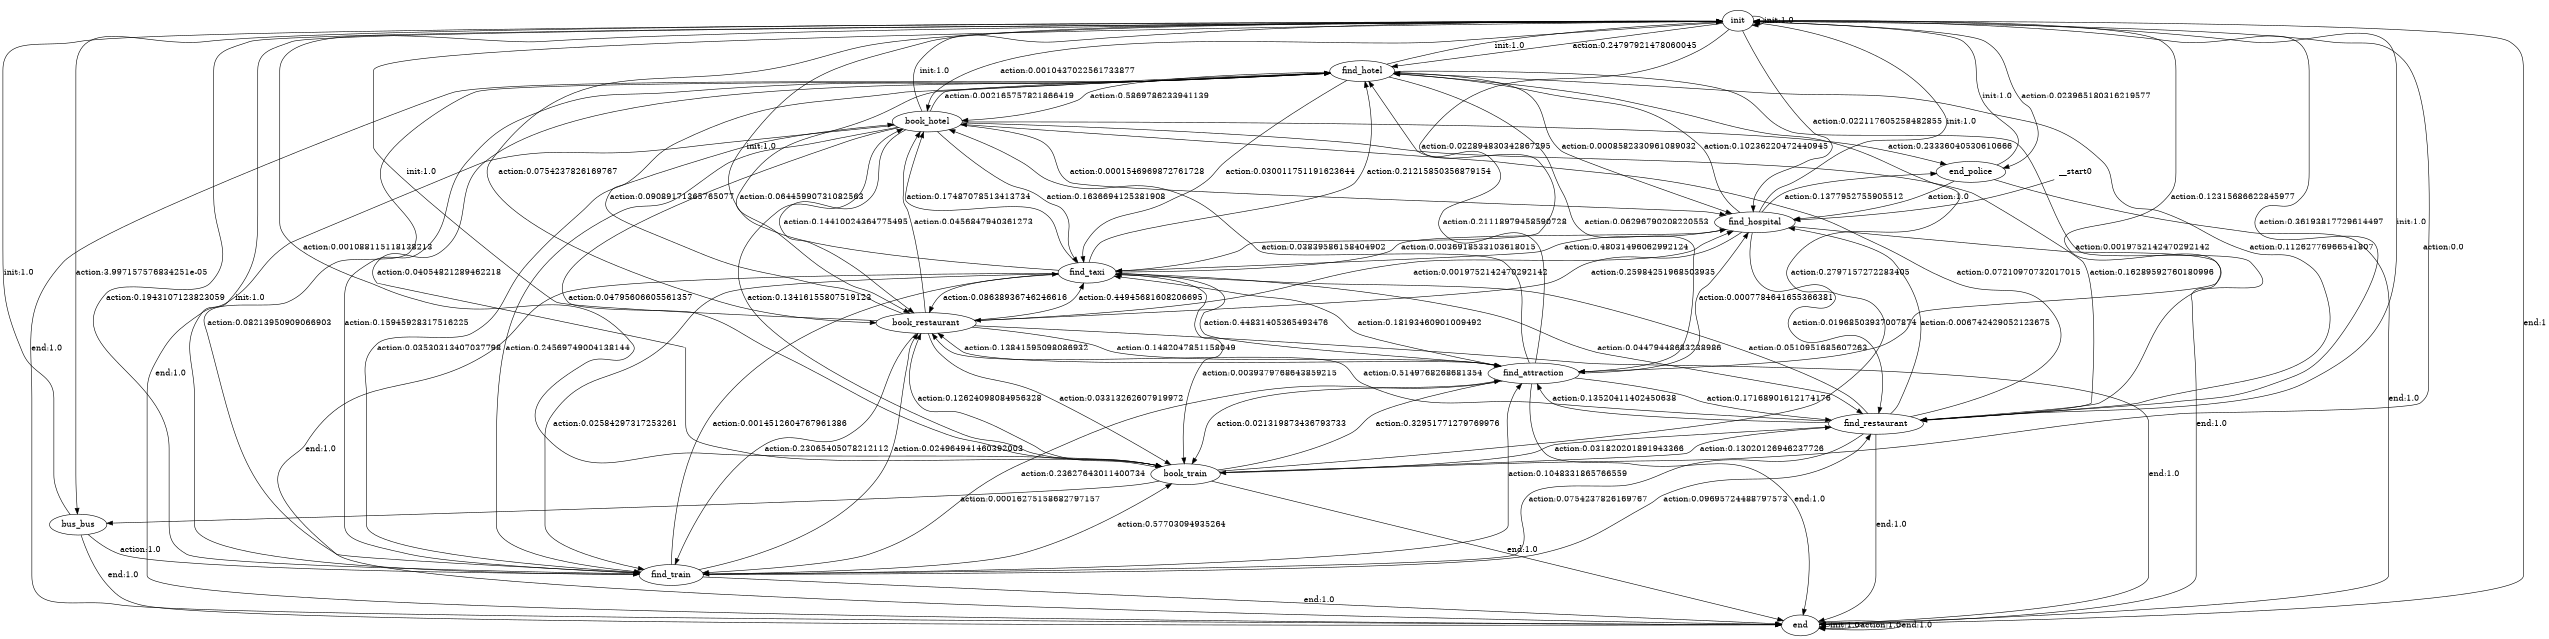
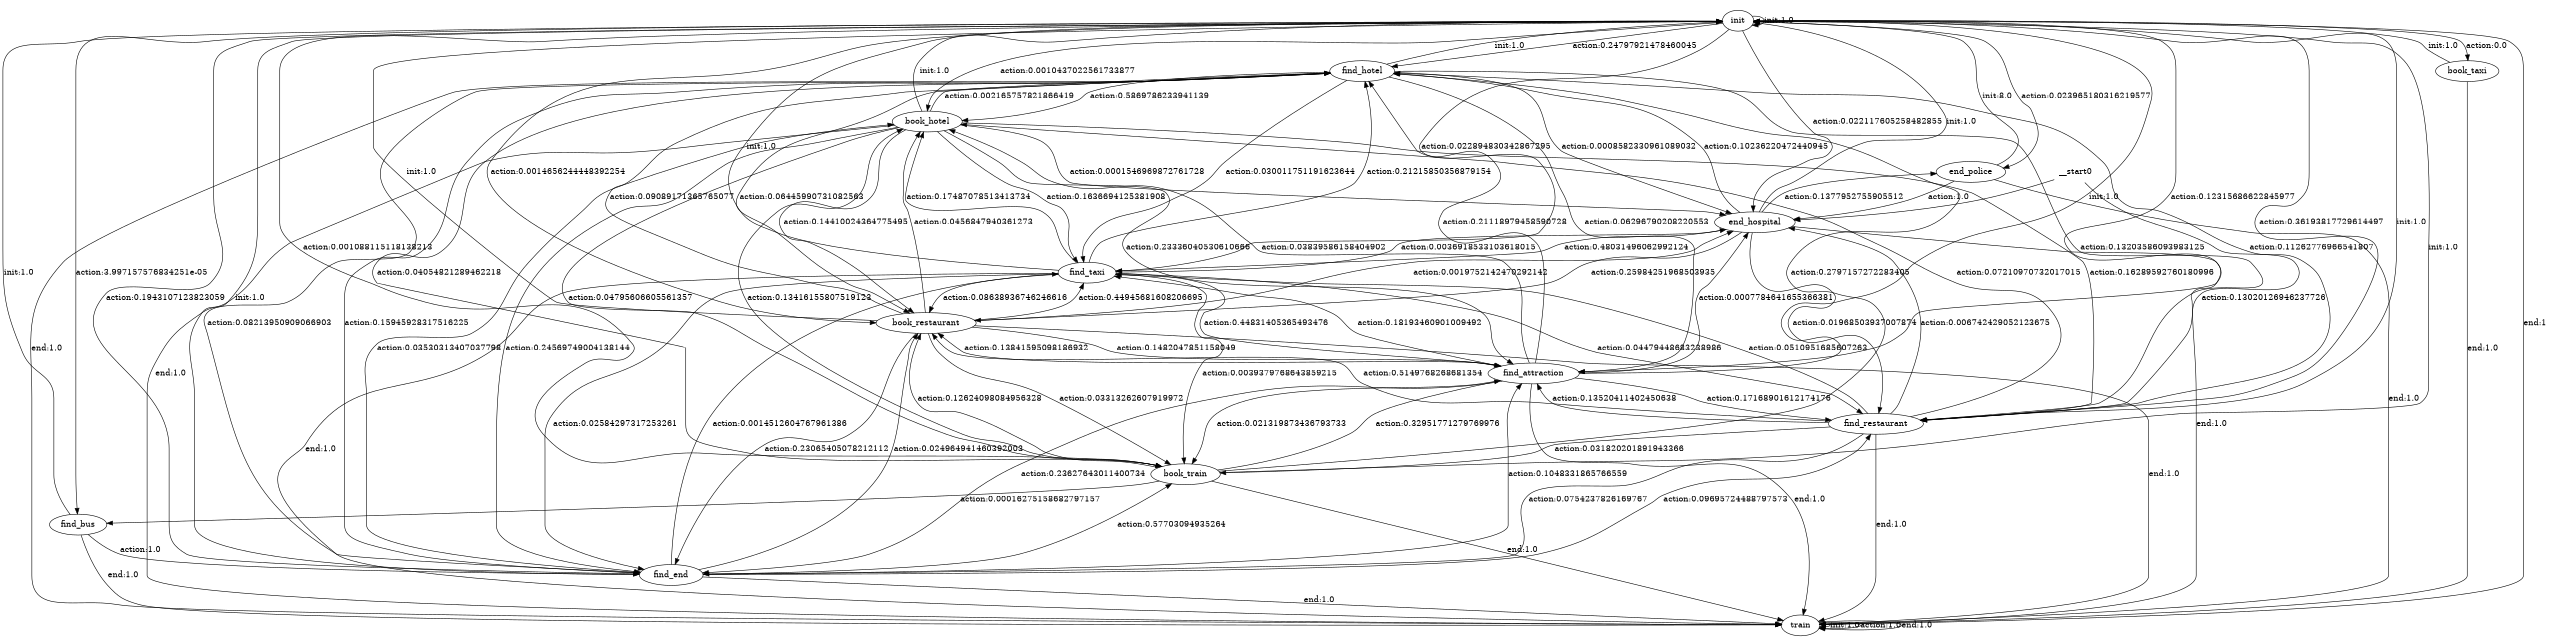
edge "init" -> "find_hotel": label "action:0.24797921478060045" -> "action:0.24797921478460045"
node "book_taxi": added
edge "end_police" -> "init": label "init:1.0" -> "init:8.0"
edge "book_hotel" -> "end_police": now "book_hotel" -> "find_attraction"
edge "init" -> "book_restaurant": label "action:0.0754237826169767" -> "action:0.0014656244448392254"
node "find_hospital": label "find_hospital" -> "end_hospital"
edge "find_attraction" -> "init": added, label "init:1.0"
edge "find_hotel" -> "find_restaurant": label "action:0.0019752142470292142" -> "action:0.13203586093983125"
edge "book_train" -> "init": label "action:0.0" -> "init:1.0"
edge "find_attraction" -> "book_restaurant": label "action:0.13841595098086932" -> "action:0.13841595098186932"
edge "book_train" -> "find_restaurant": now "__start0" -> "find_restaurant"
node "bus_bus": label "bus_bus" -> "find_bus"
node "find_train": label "find_train" -> "find_end"
node "end": label "end" -> "train"
